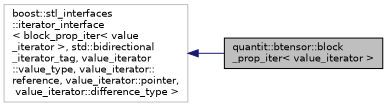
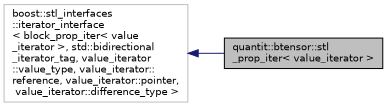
node "quantit::btensor::block _prop_iter< value_iterator >": label "quantit::btensor::block _prop_iter< value_iterator >" -> "quantit::btensor::stl _prop_iter< value_iterator >"
